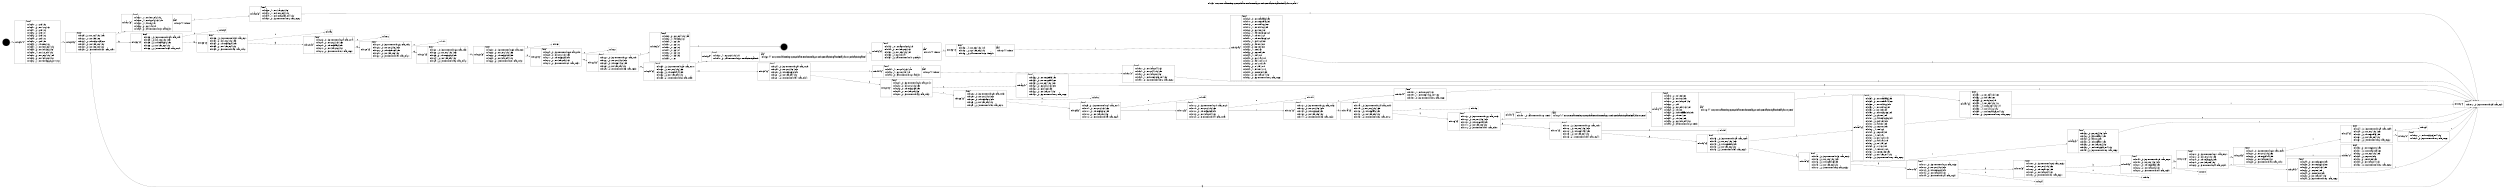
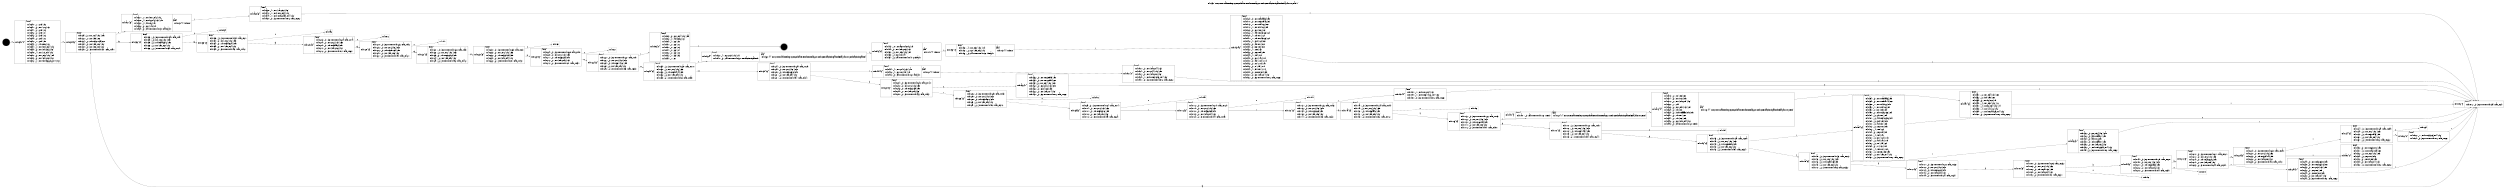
node "0x4018b4": removed
